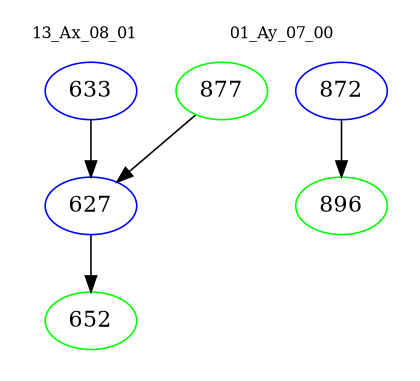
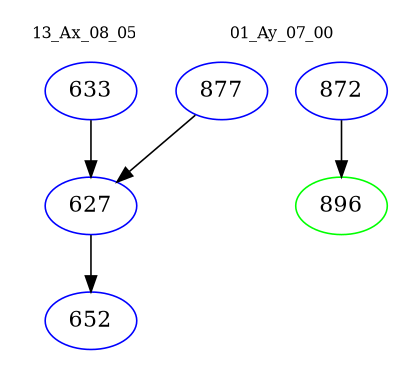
cluster "13_Ax_08_01": label "13_Ax_08_01" -> "13_Ax_08_05"
node "877": color green -> blue
node "652": color green -> blue
